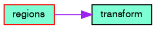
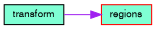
edge "regions" -> "transform": reversed
